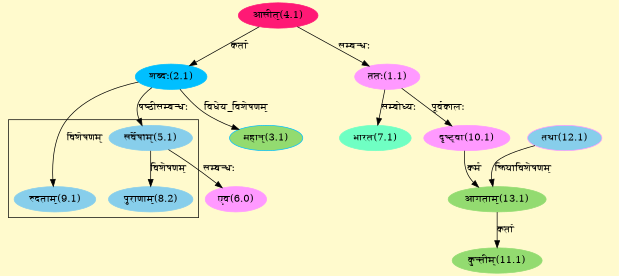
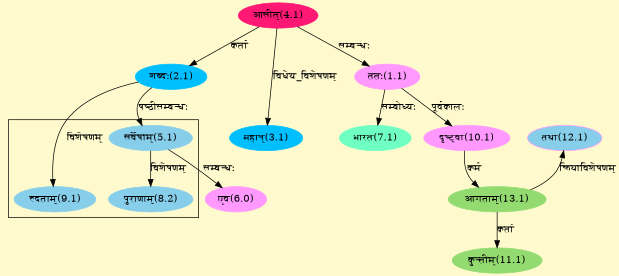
edge "शब्दः(2.1)" -> "महान्(3.1)": now "आसीत्(4.1)" -> "महान्(3.1)"
node "महान्(3.1)": fillcolor #93db70 -> #00bfff
edge "तथा(12.1)" -> "आगताम्(13.1)": reversed
